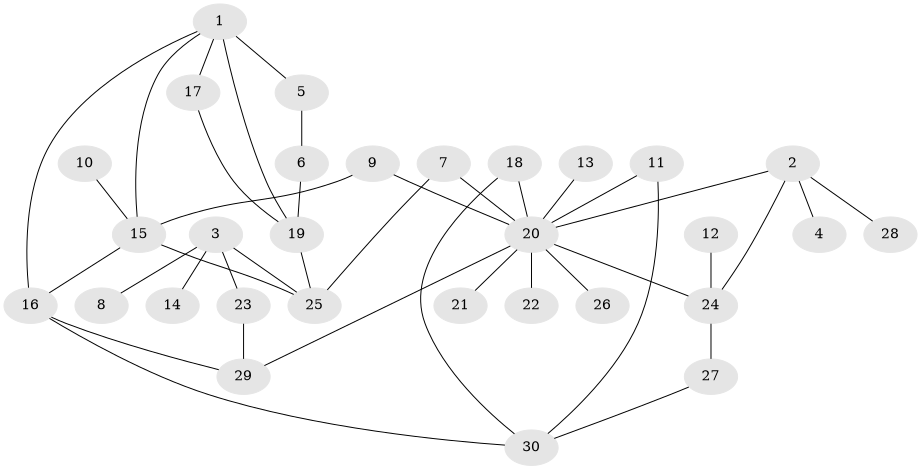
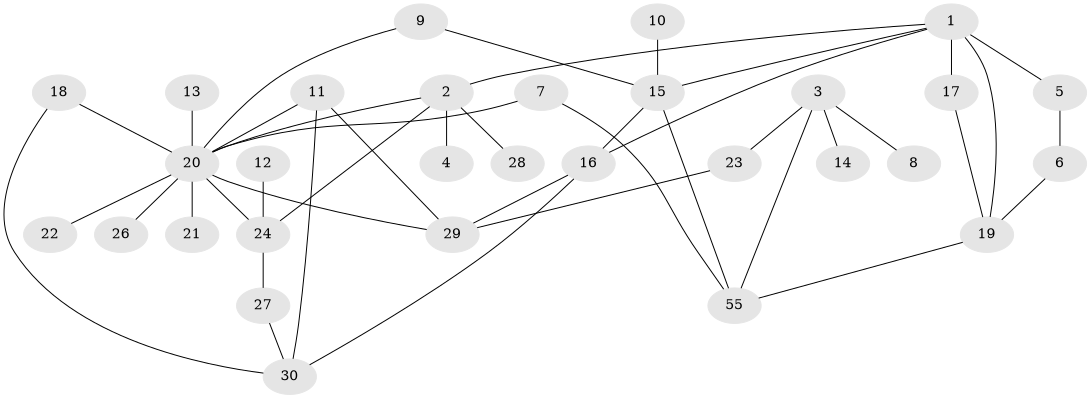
edge "1" -- "2": added
edge "11" -- "29": added
node "25": label "25" -> "55"
